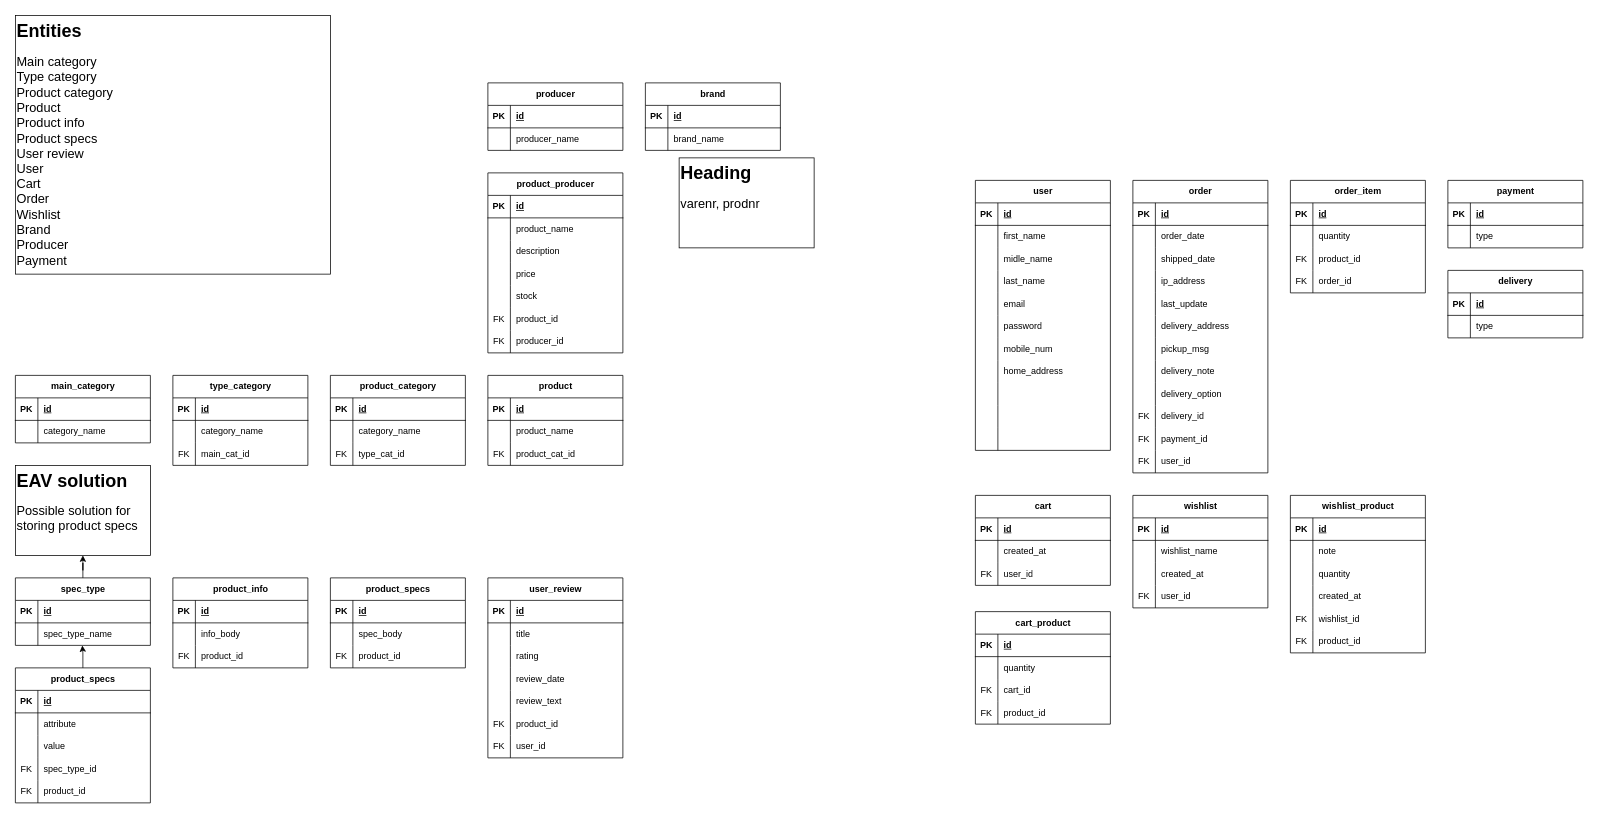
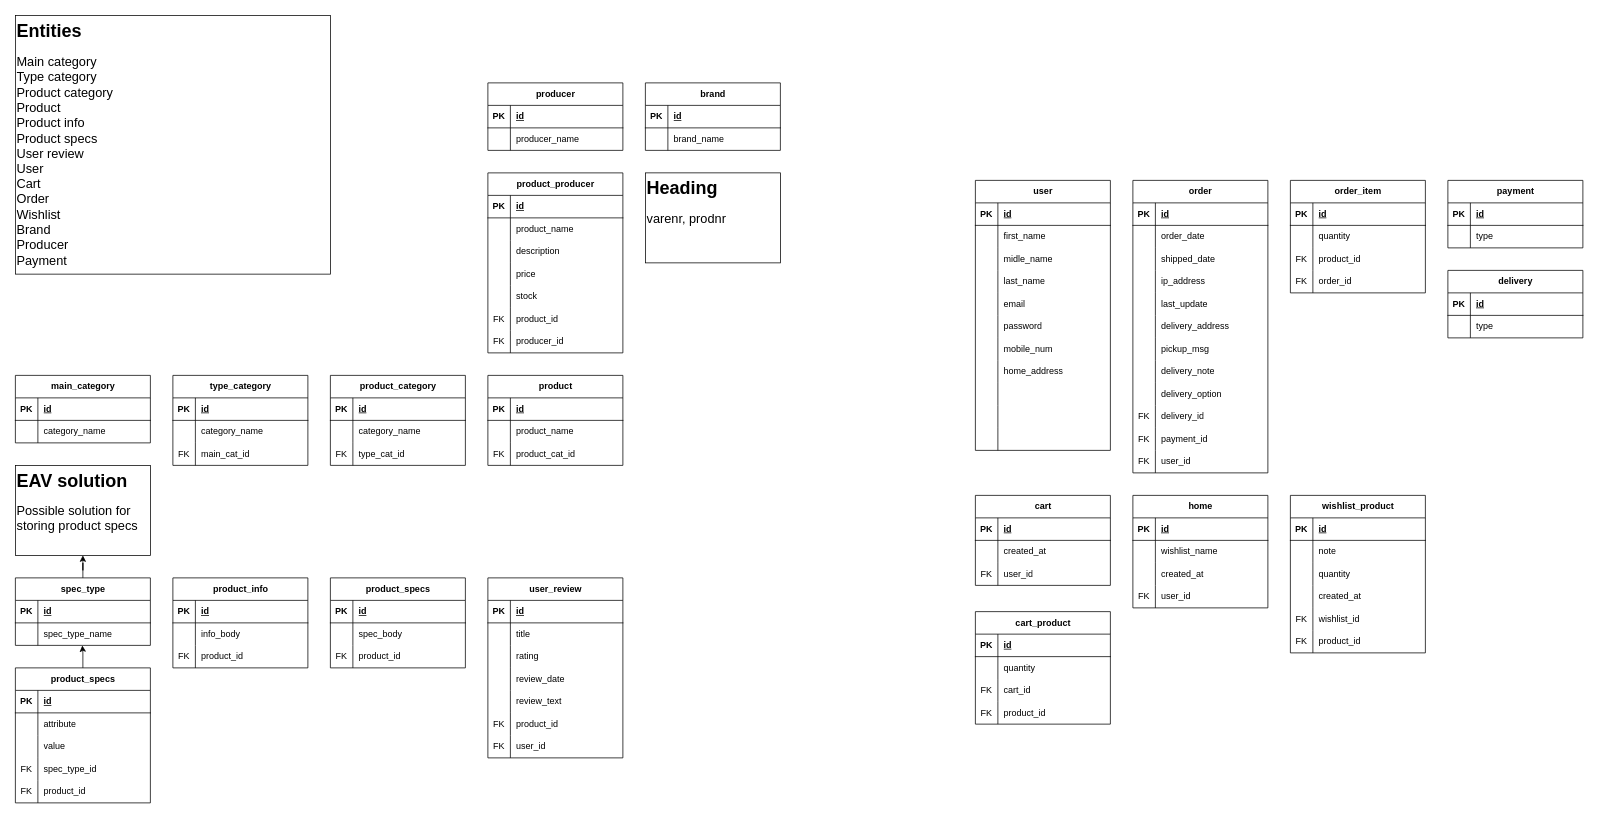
node "Headingvarenr, prodnr": moved (747, 203) -> (713, 218)
node "wishlist": label "wishlist" -> "home"
